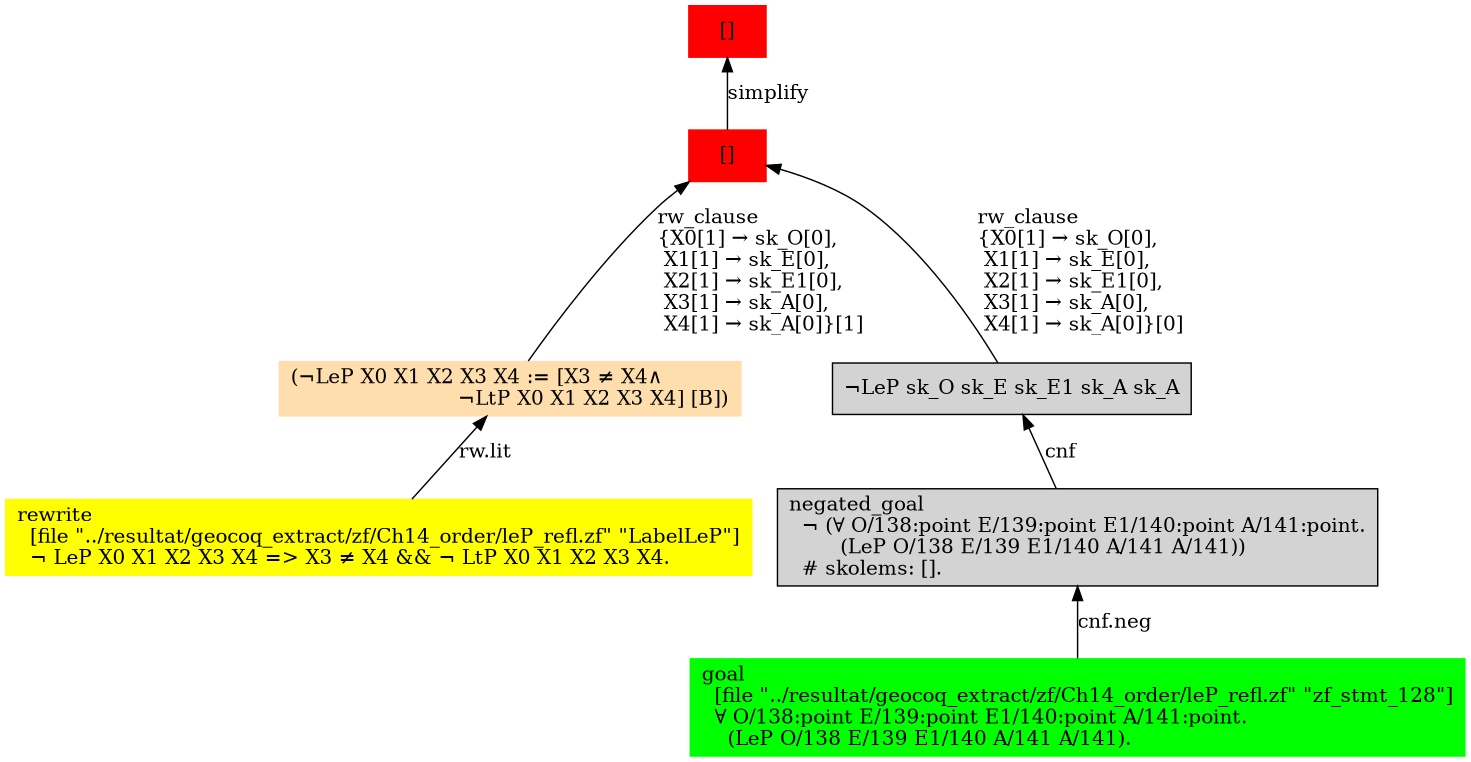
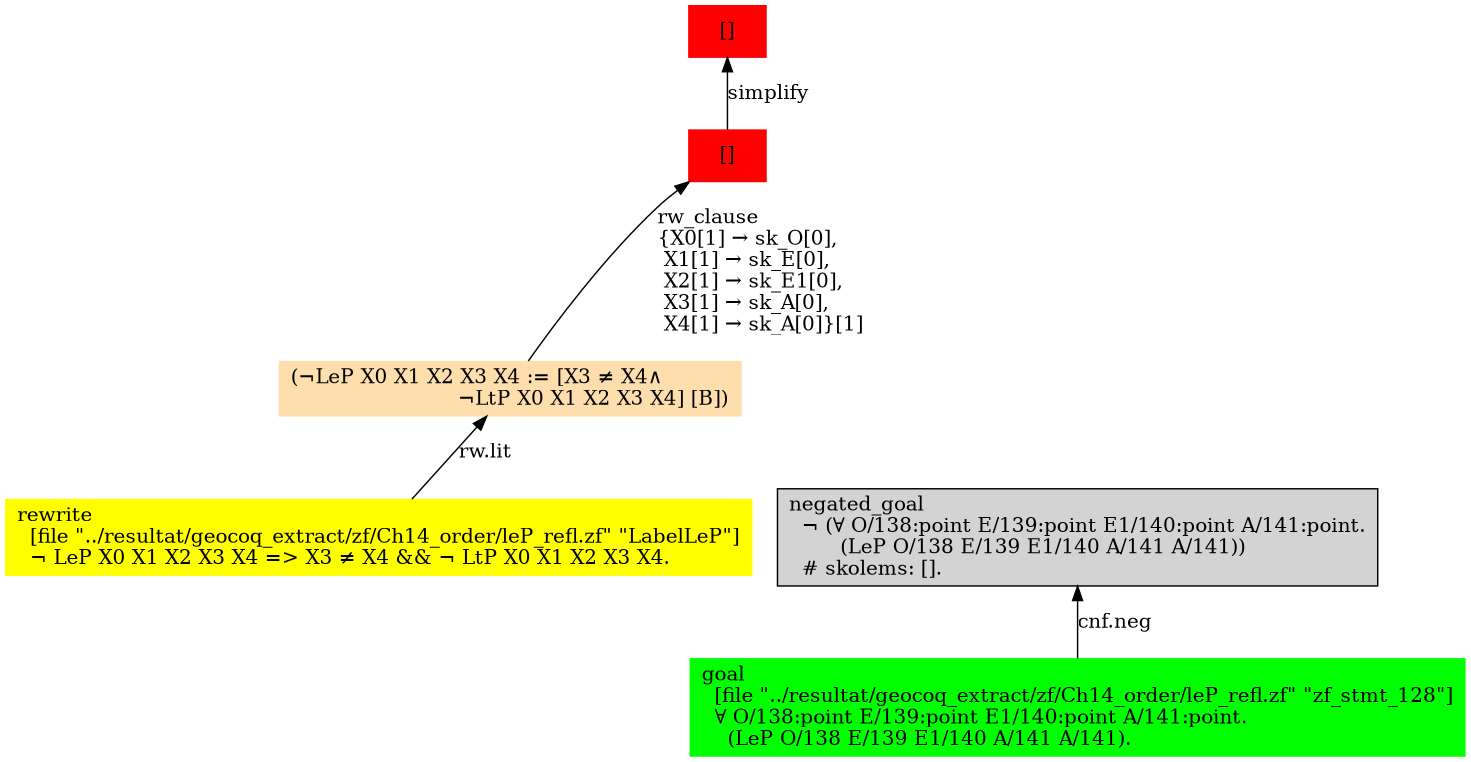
node "¬LeP sk_O sk_E sk_E1 sk_A sk_A": removed
